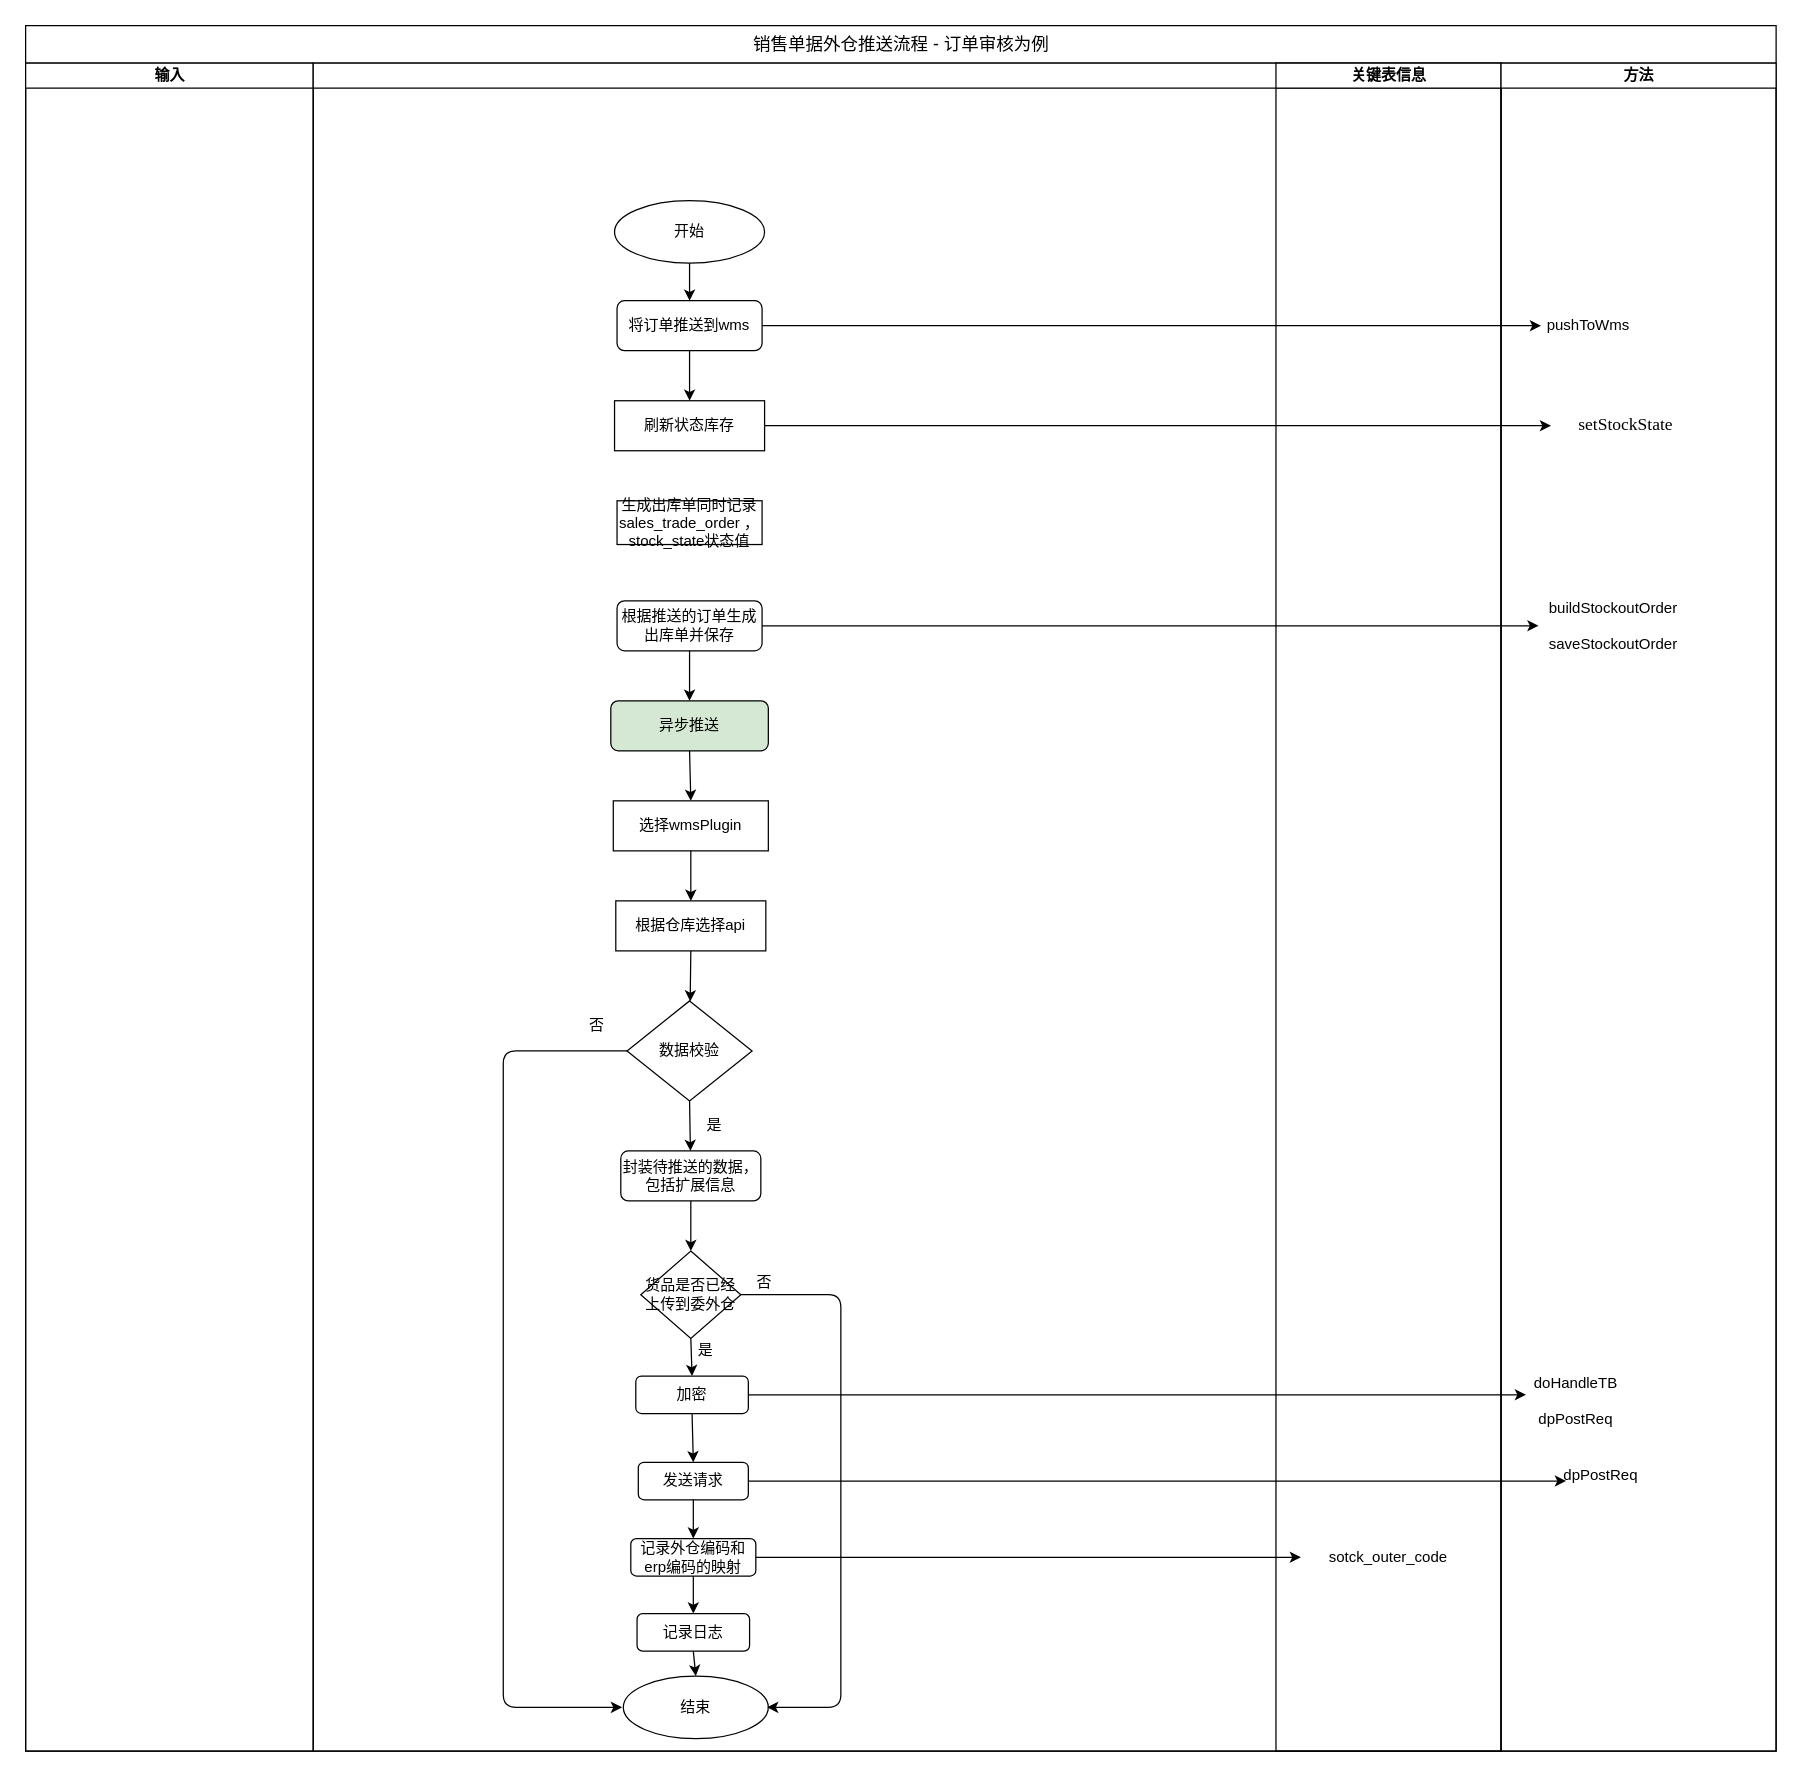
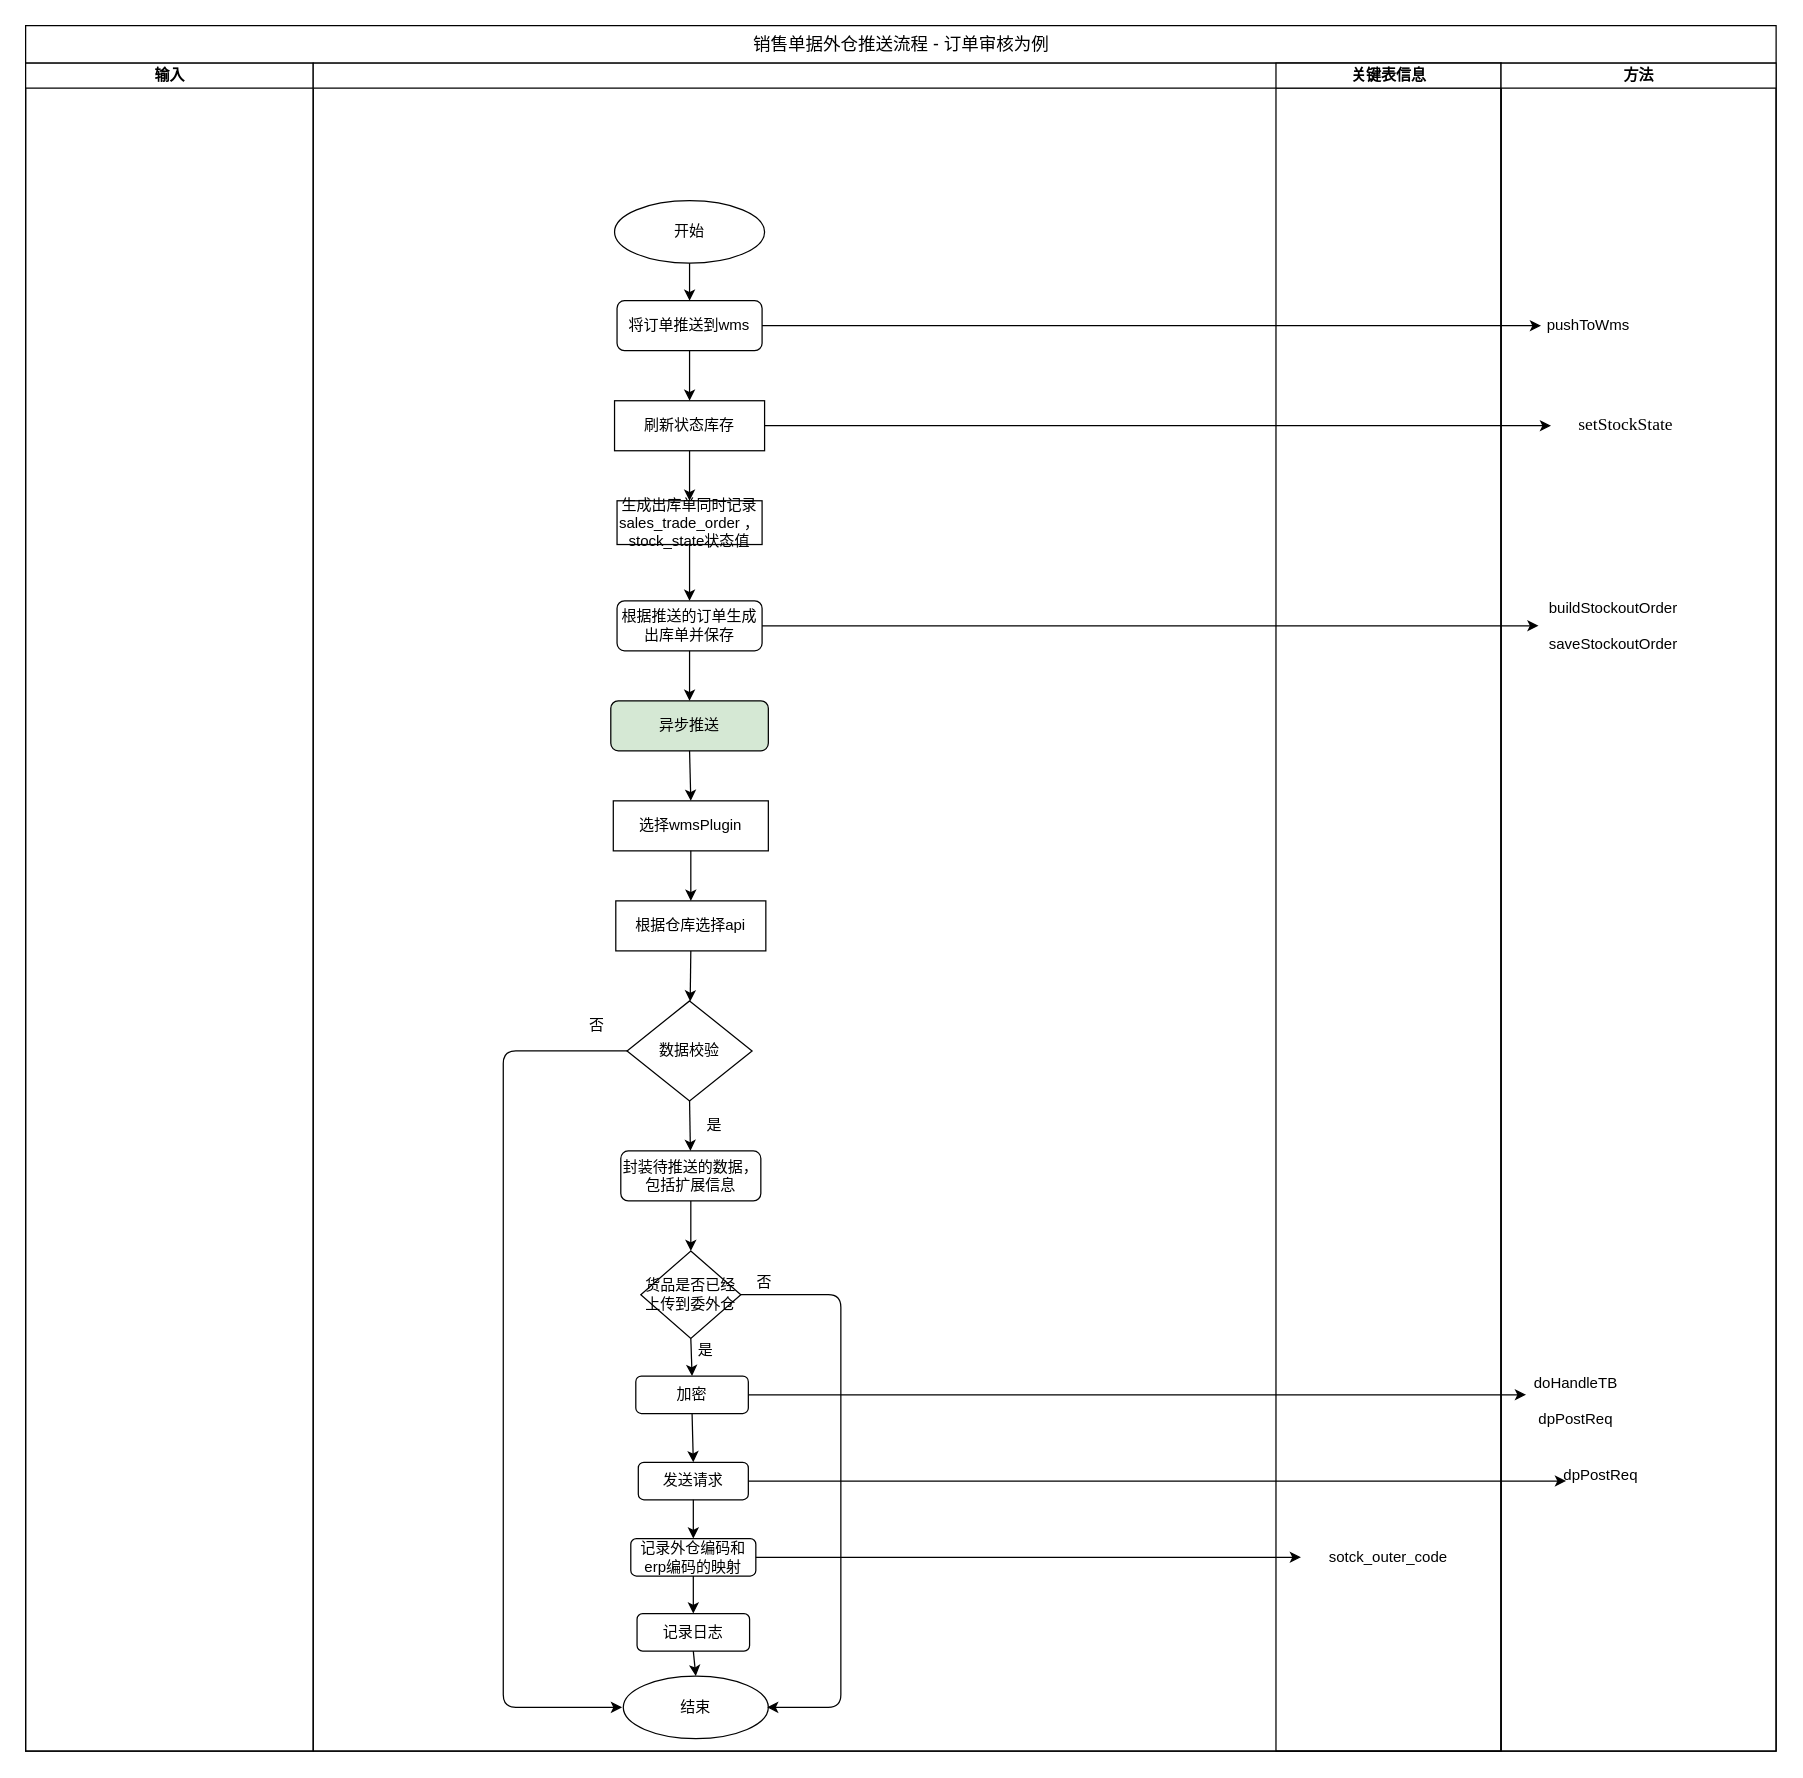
edge "刷新状态库存" -> "生成出库单同时记录sales_trade_order ，stock_state状态值": added
edge "生成出库单同时记录sales_trade_order ，stock_state状态值" -> "根据推送的订单生成出库单并保存": added
